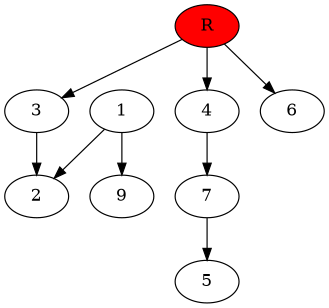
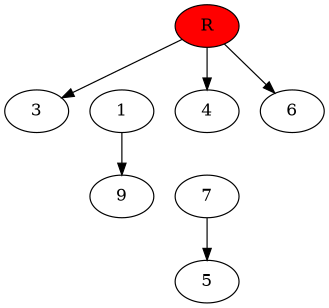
edge "4" -> "7": removed
node "2": removed
